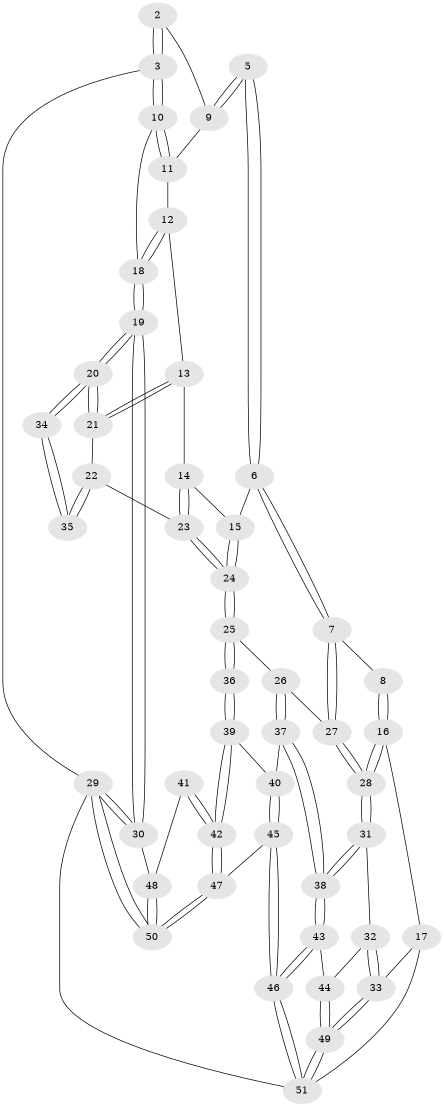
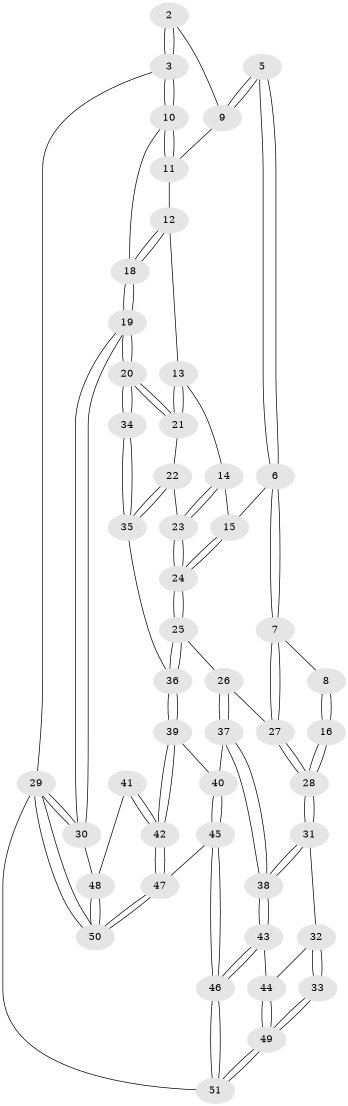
edge "35" -- "36": added
node "17": removed
